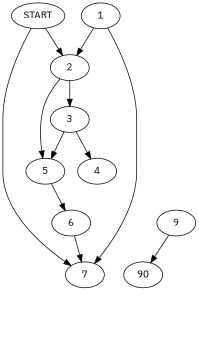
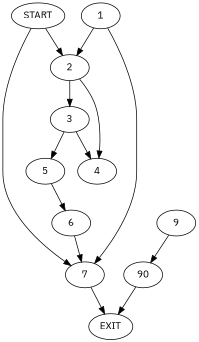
edge "2" -> "5": now "2" -> "4"
node "EXIT": added
